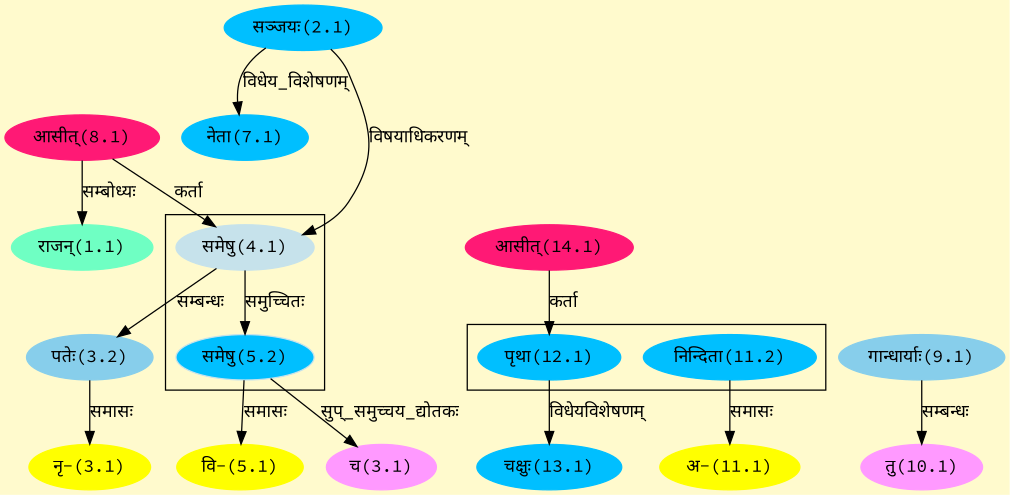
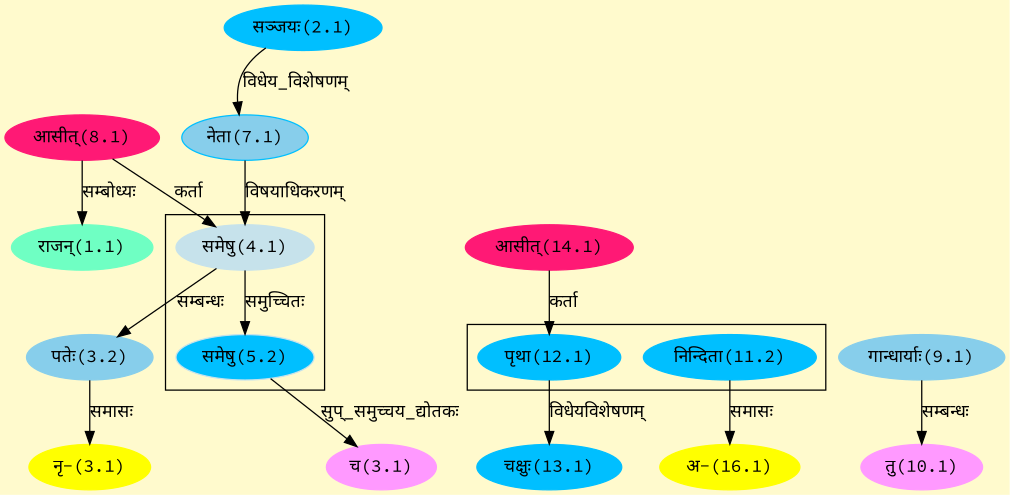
node "नेता(7.1)": fillcolor #00bfff -> #87ceeb
edge "सञ्जयः(2.1)" -> "समेषु(4.1)": now "नेता(7.1)" -> "समेषु(4.1)"
node "वि-(5.1)": removed
node "अ-(11.1)": label "अ-(11.1)" -> "अ-(16.1)"
